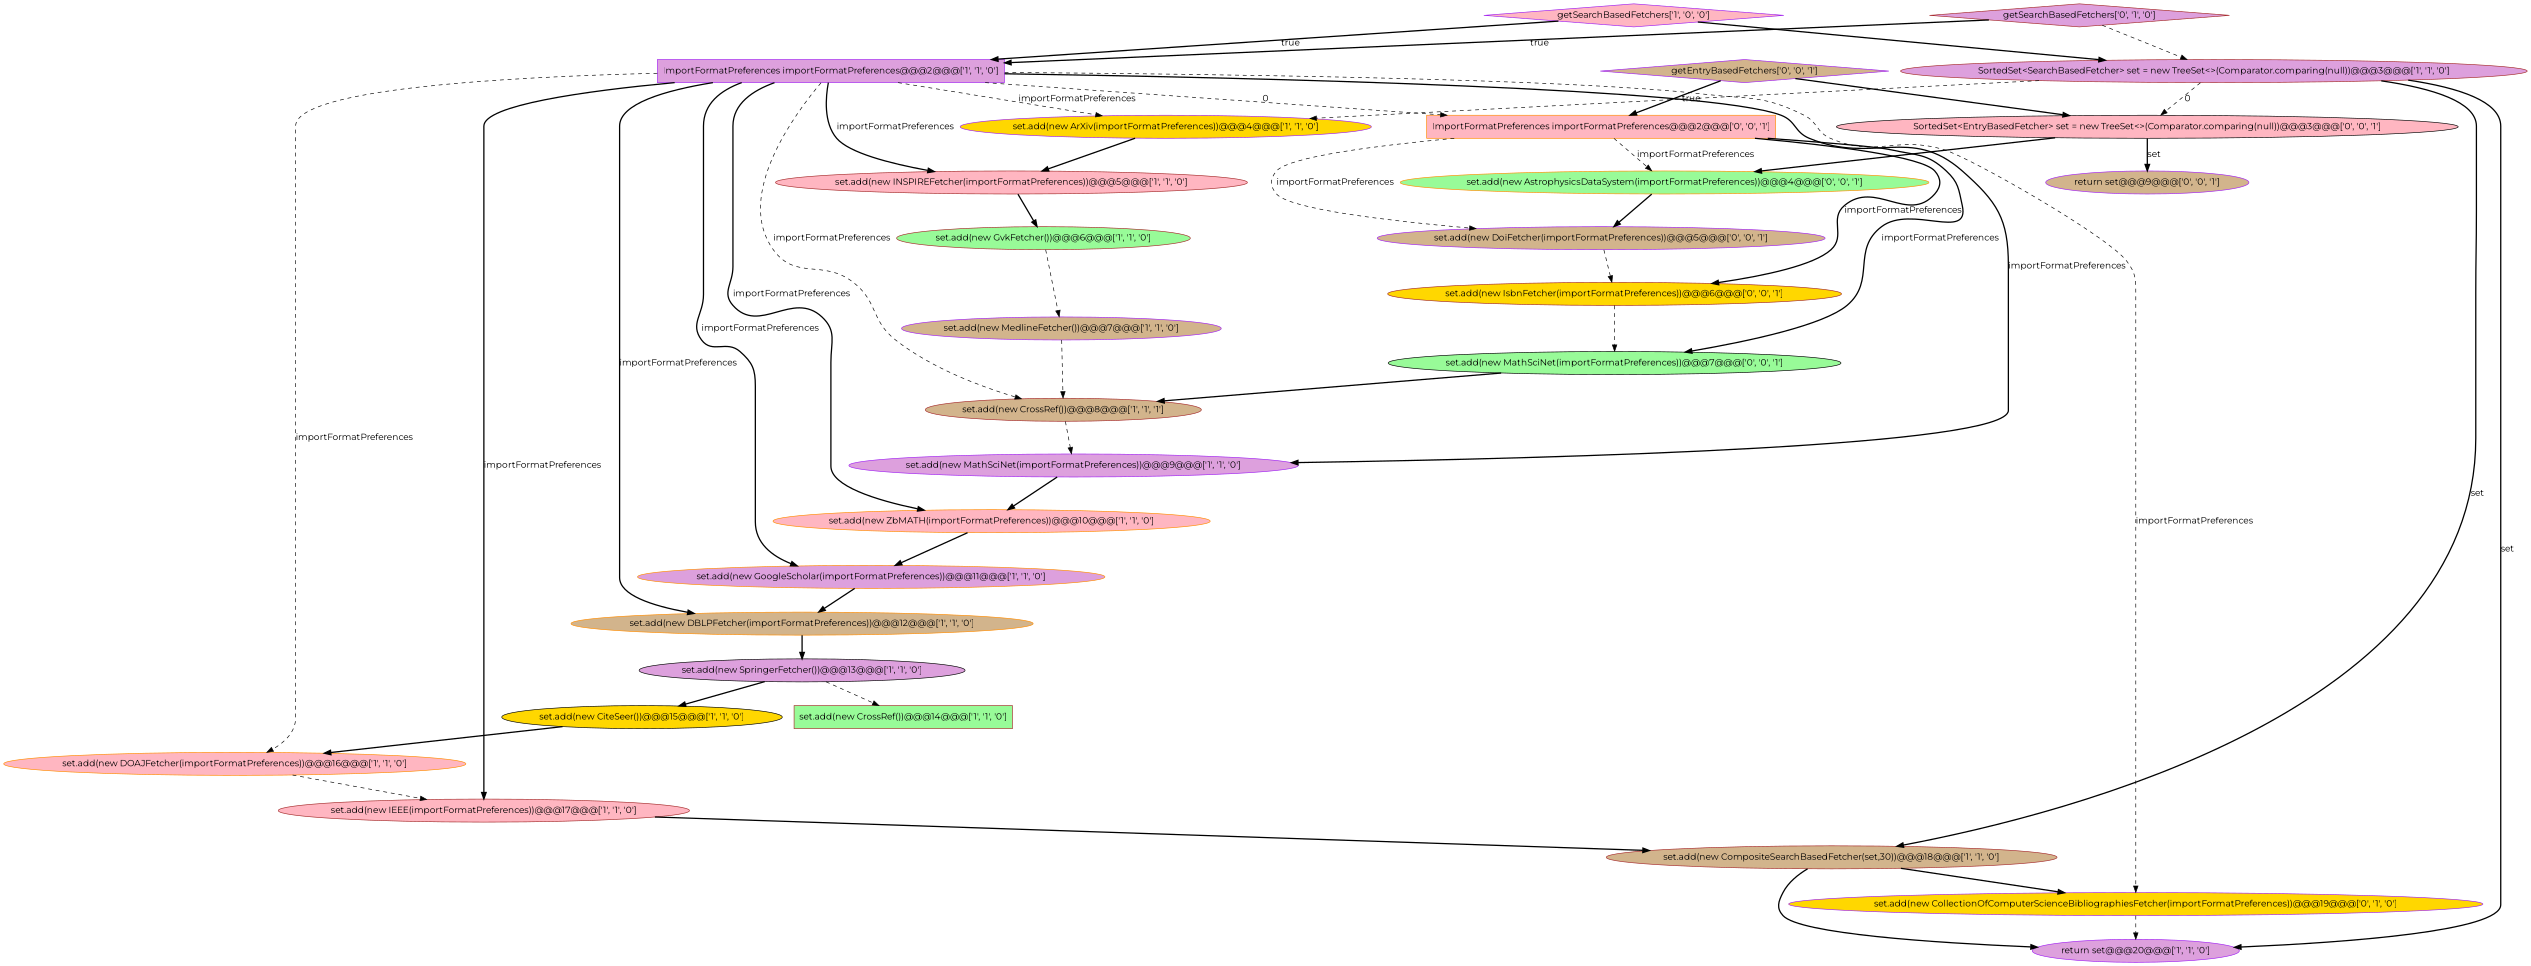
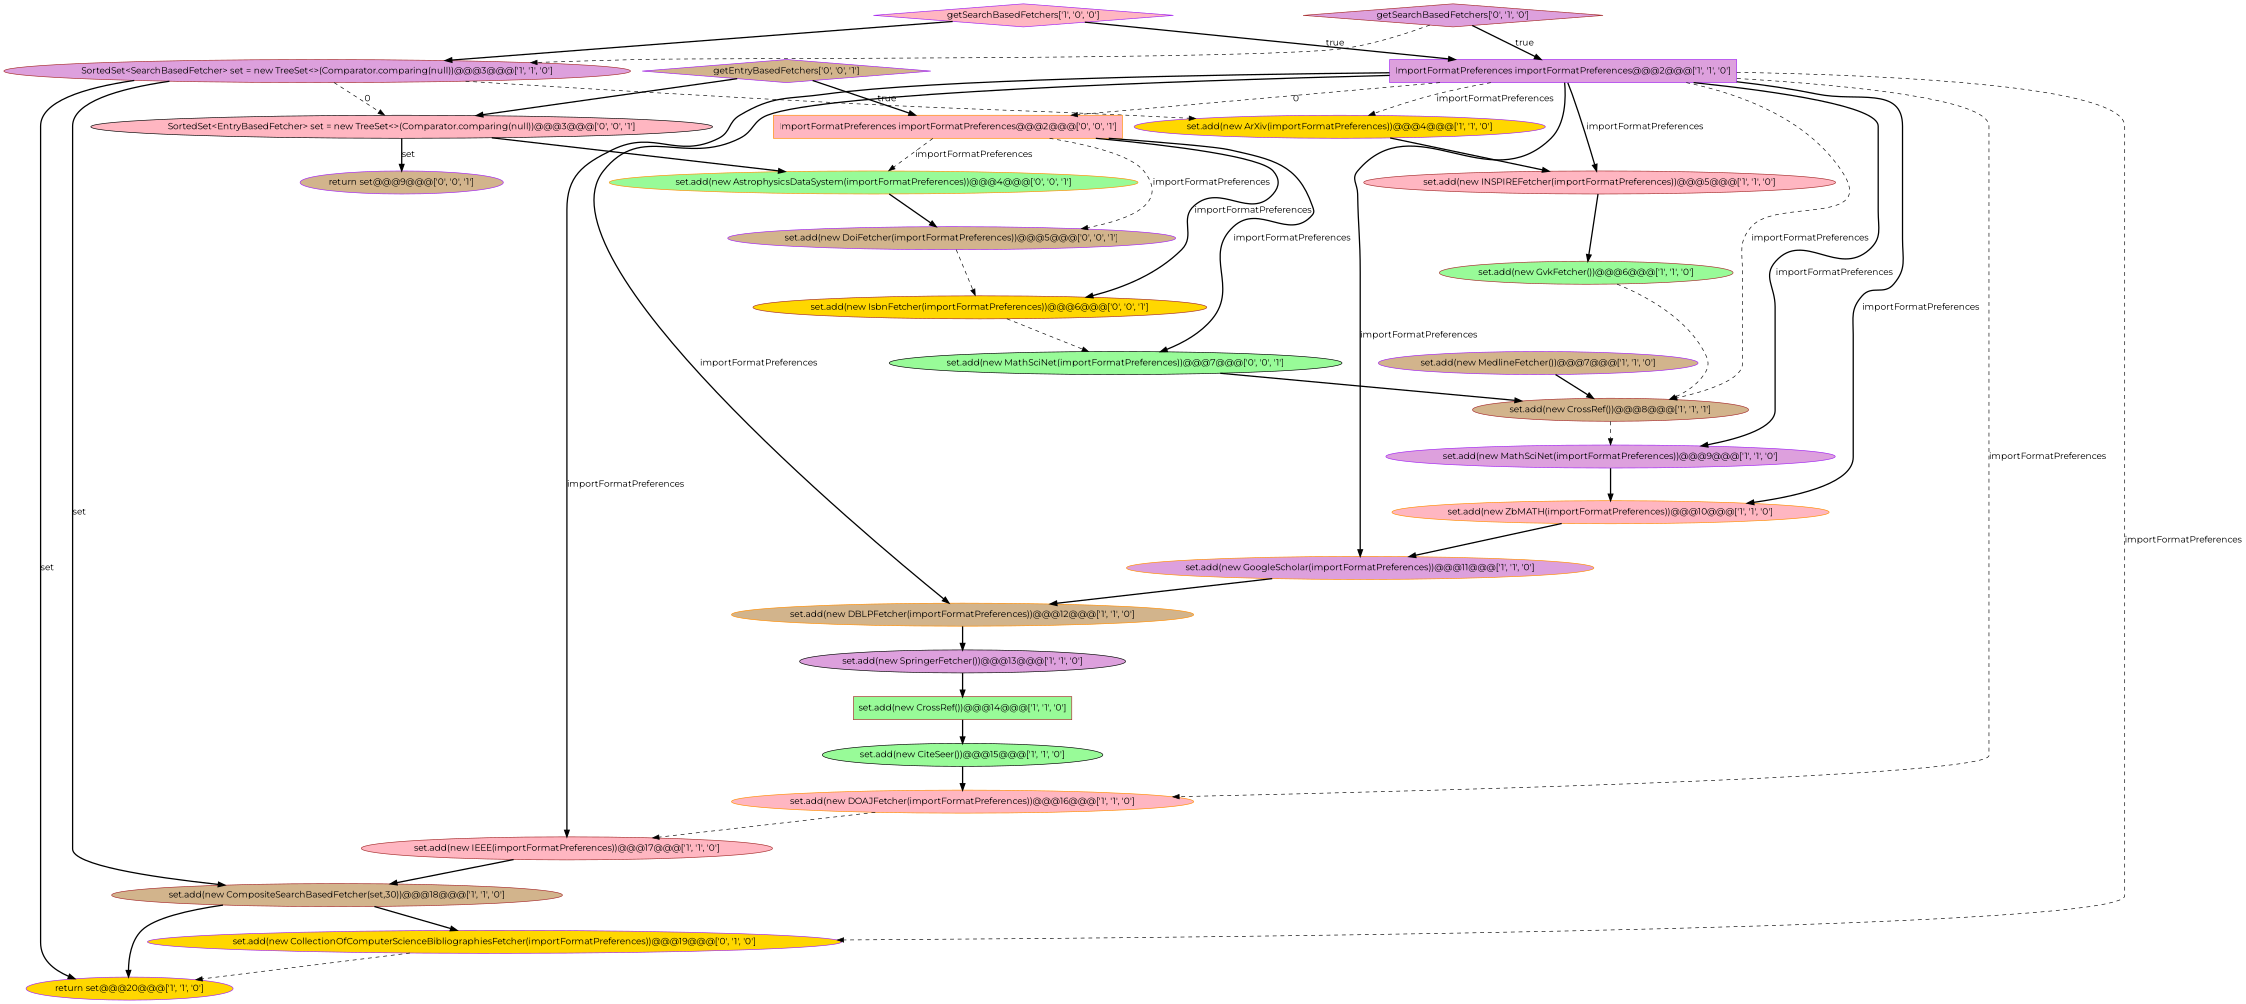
edge "set.add(new GvkFetcher())@@@6@@@['1', '1', '0']" -> "set.add(new MedlineFetcher())@@@7@@@['1', '1', '0']": now "set.add(new GvkFetcher())@@@6@@@['1', '1', '0']" -> "set.add(new CrossRef())@@@8@@@['1', '1', '1']"
edge "set.add(new MedlineFetcher())@@@7@@@['1', '1', '0']" -> "set.add(new CrossRef())@@@8@@@['1', '1', '1']": style dashed -> bold
edge "set.add(new SpringerFetcher())@@@13@@@['1', '1', '0']" -> "set.add(new CrossRef())@@@14@@@['1', '1', '0']": style dashed -> bold
edge "set.add(new SpringerFetcher())@@@13@@@['1', '1', '0']" -> "set.add(new CiteSeer())@@@15@@@['1', '1', '0']": now "set.add(new CrossRef())@@@14@@@['1', '1', '0']" -> "set.add(new CiteSeer())@@@15@@@['1', '1', '0']"
node "set.add(new CiteSeer())@@@15@@@['1', '1', '0']": fillcolor gold -> palegreen
node "return set@@@20@@@['1', '1', '0']": fillcolor plum -> gold
